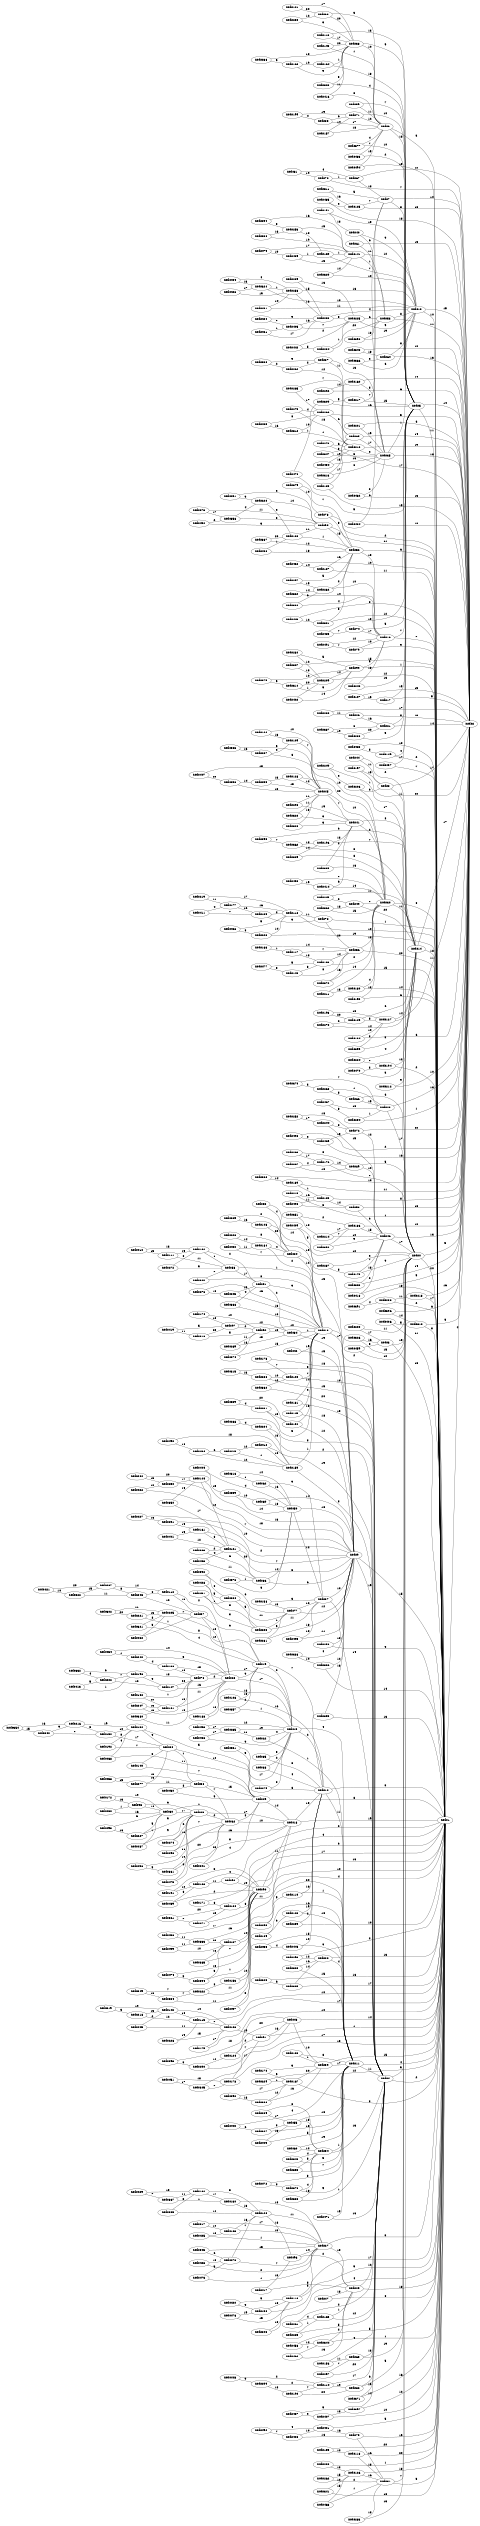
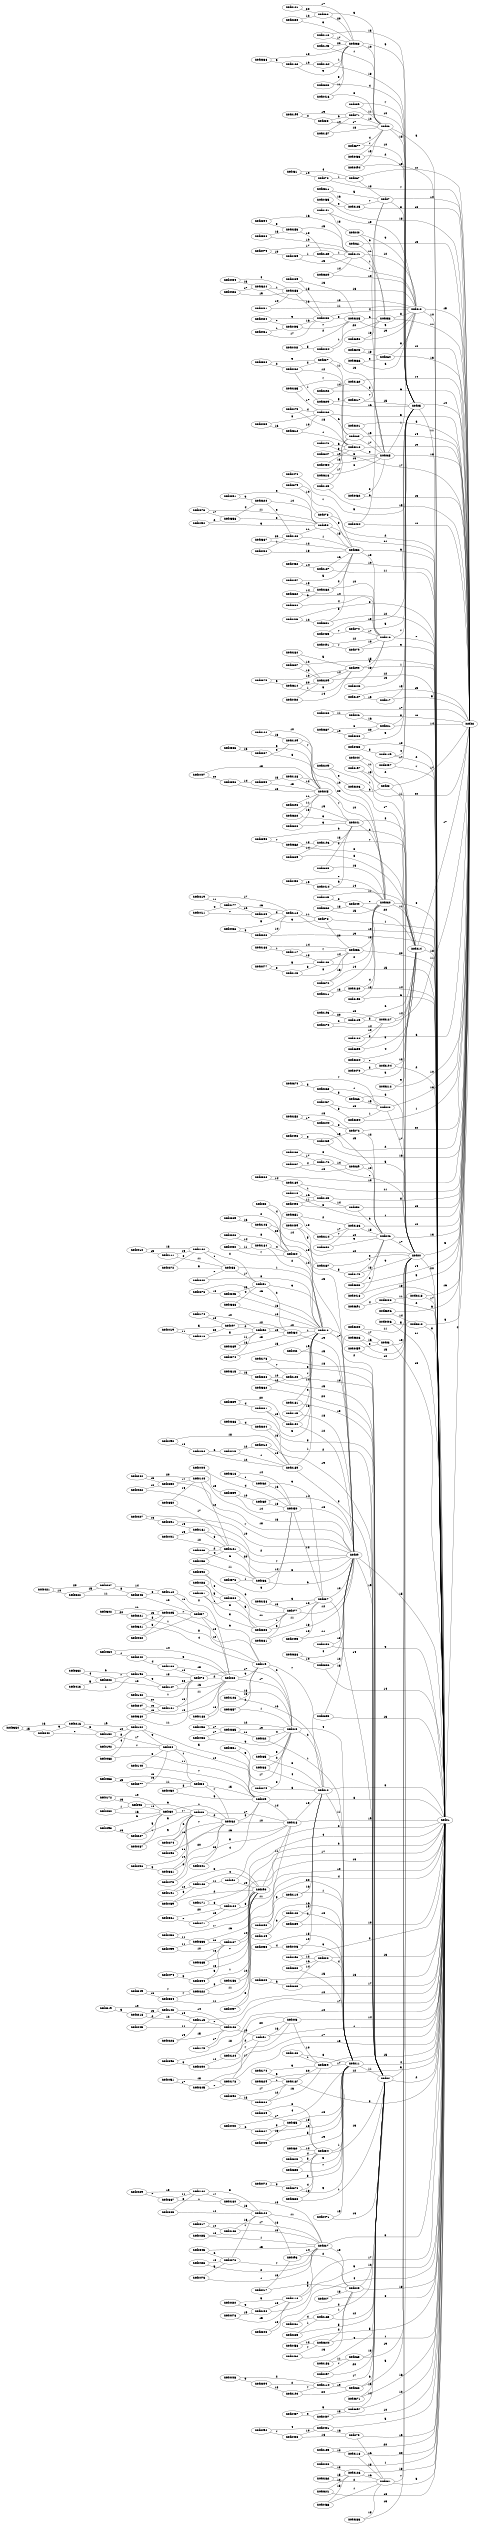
edge "nodo309" -- "nodo478": now "nodo309" -- "nodo264"
